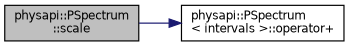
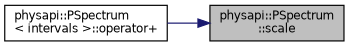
edge "physapi::PSpectrum ::scale" -> "physapi::PSpectrum < intervals >::operator+": reversed
